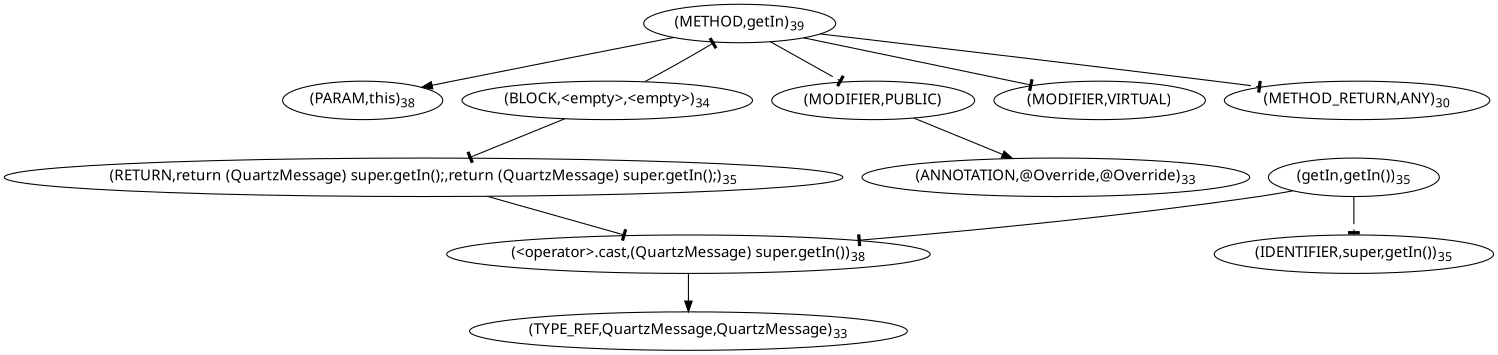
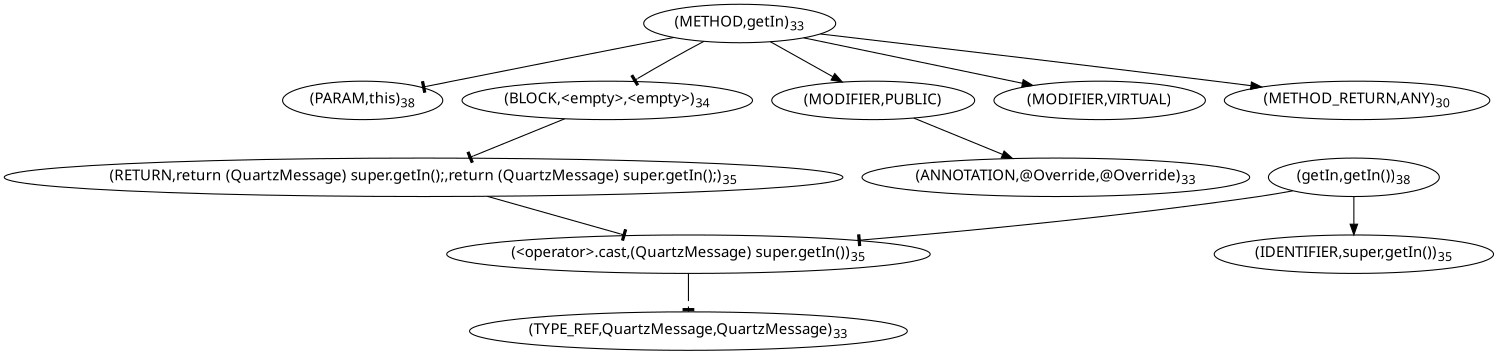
node "(METHOD,getIn)": text "39" -> "33"
edge "(METHOD,getIn)" -> "(MODIFIER,PUBLIC)": arrowhead tee -> normal
edge "(METHOD,getIn)" -> "(METHOD_RETURN,ANY)": arrowhead tee -> normal
edge "(METHOD,getIn)" -> "(MODIFIER,VIRTUAL)": arrowhead tee -> normal
edge "(METHOD,getIn)" -> "(PARAM,this)": arrowhead normal -> tee
edge "(BLOCK,<empty>,<empty>)" -> "(METHOD,getIn)": reversed
node "(getIn,getIn())": text "35" -> "38"
edge "(getIn,getIn())" -> "(IDENTIFIER,super,getIn())": arrowhead tee -> normal
node "(<operator>.cast,(QuartzMessage) super.getIn())": text "38" -> "35"
edge "(<operator>.cast,(QuartzMessage) super.getIn())" -> "(TYPE_REF,QuartzMessage,QuartzMessage)": arrowhead normal -> tee
